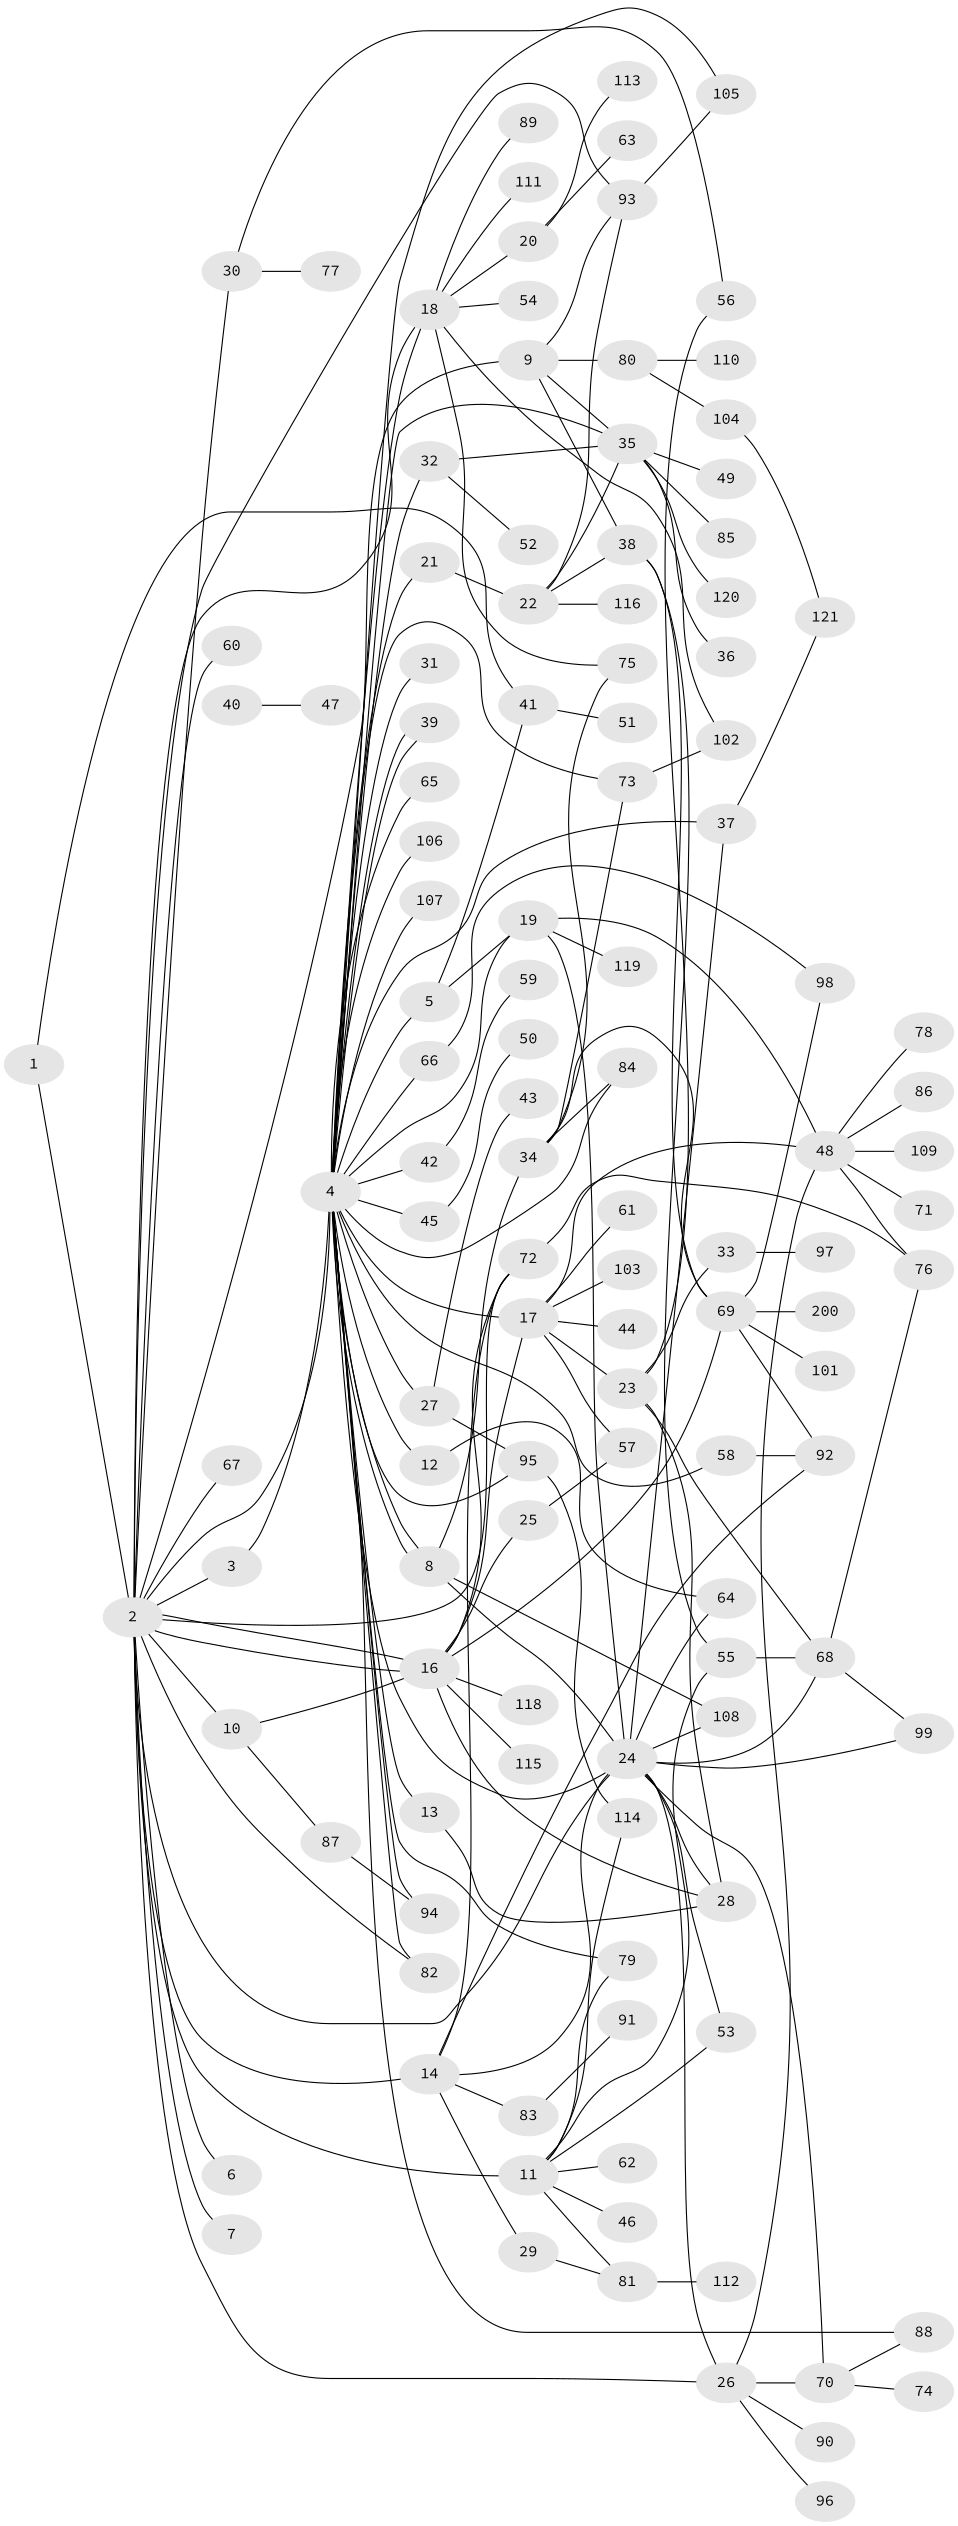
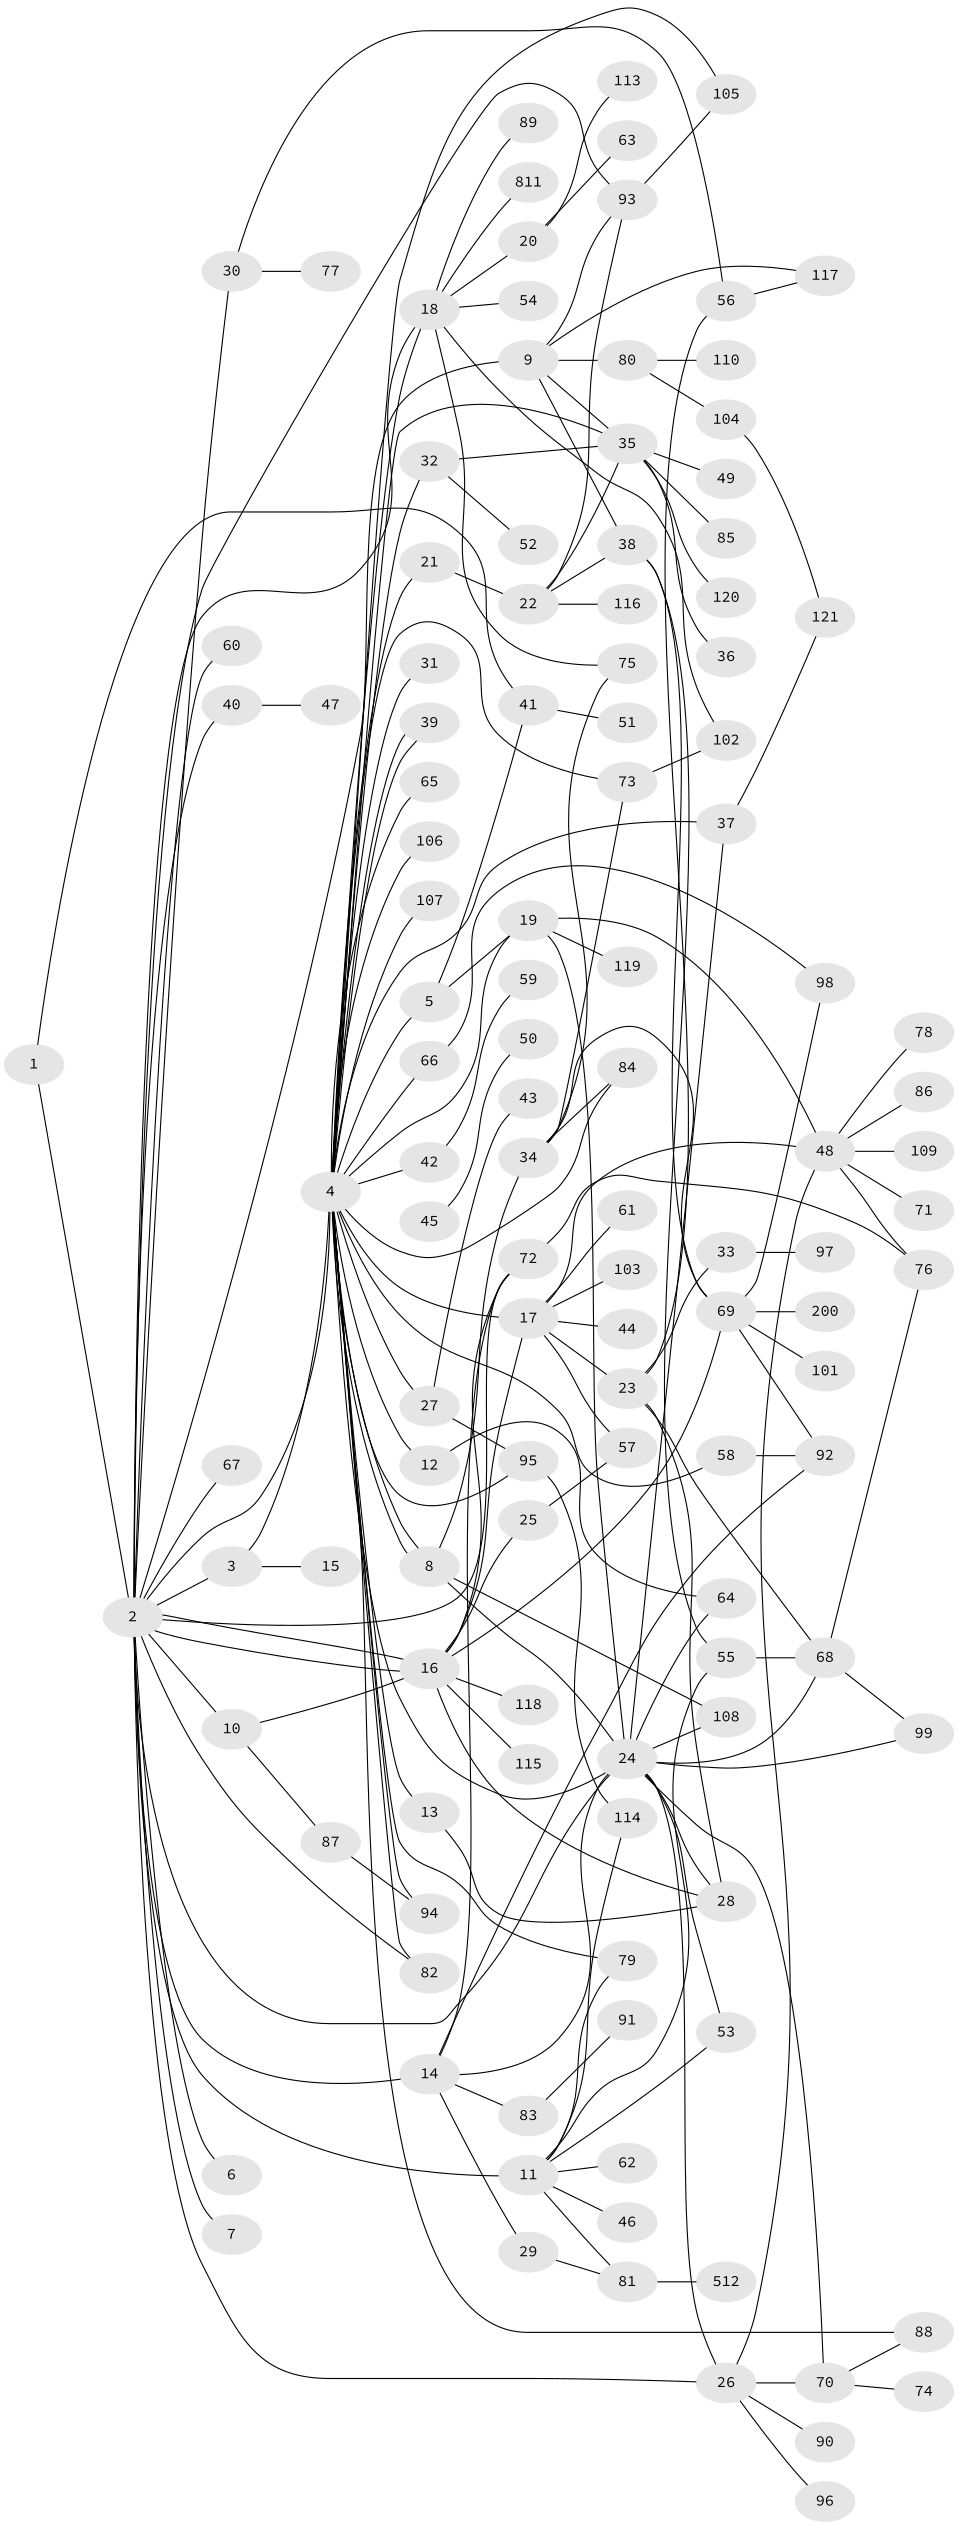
node "111": label "111" -> "811"
node "117": added
edge "40" -- "2": added
edge "4" -- "45": removed
node "15": added
node "112": label "112" -> "512"
